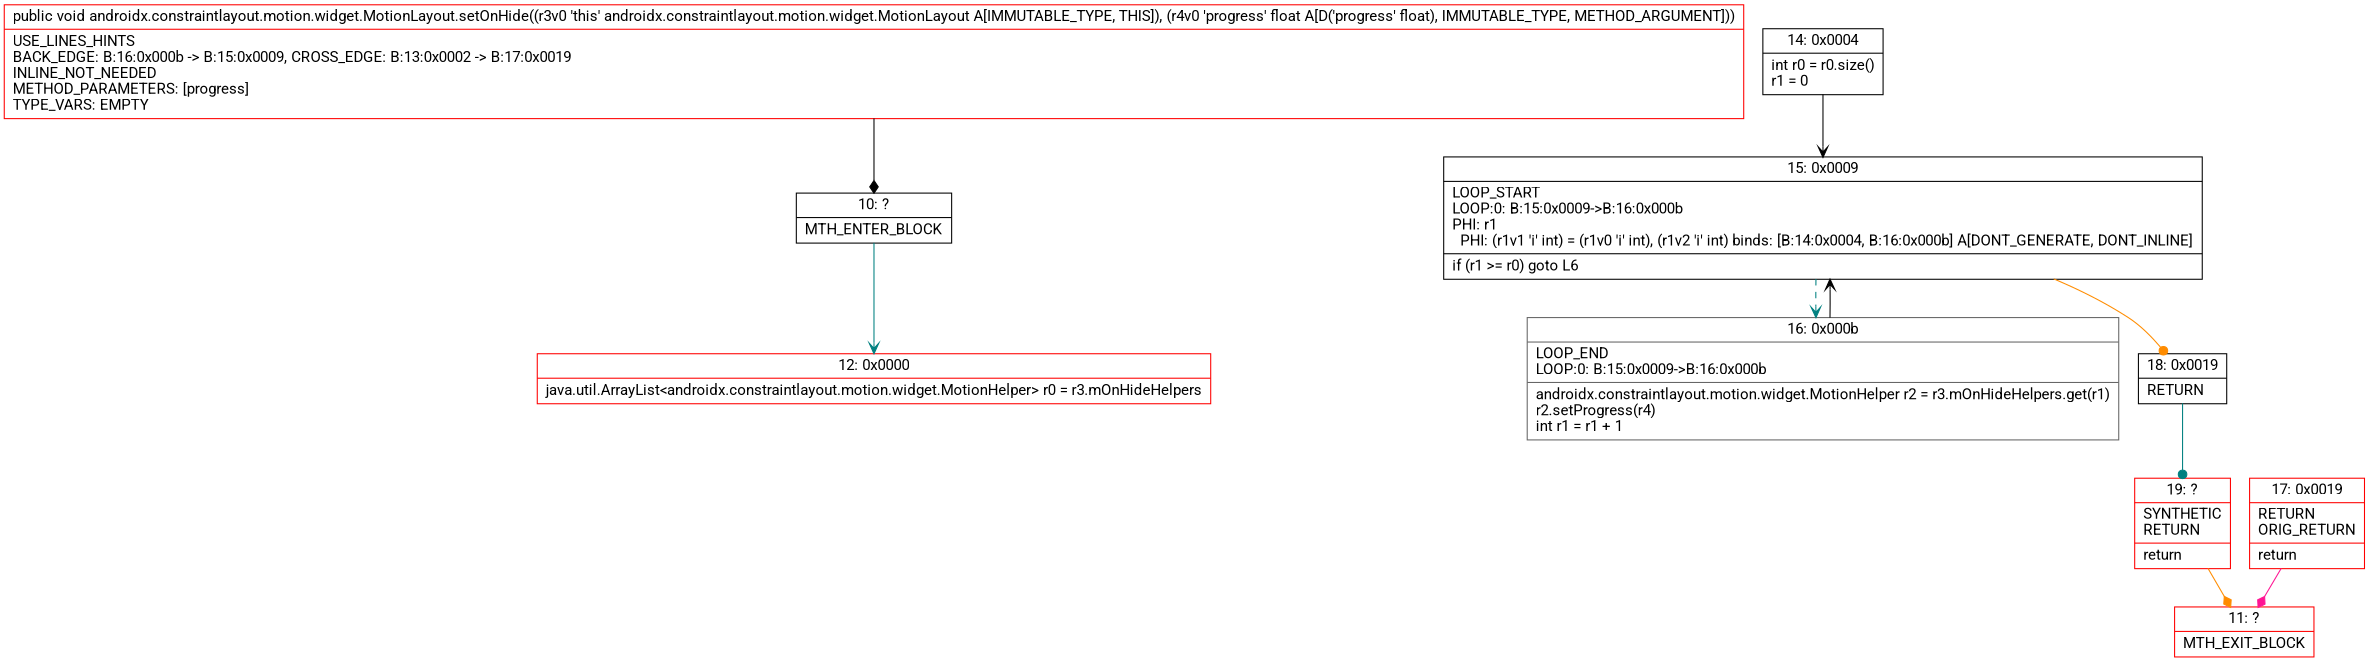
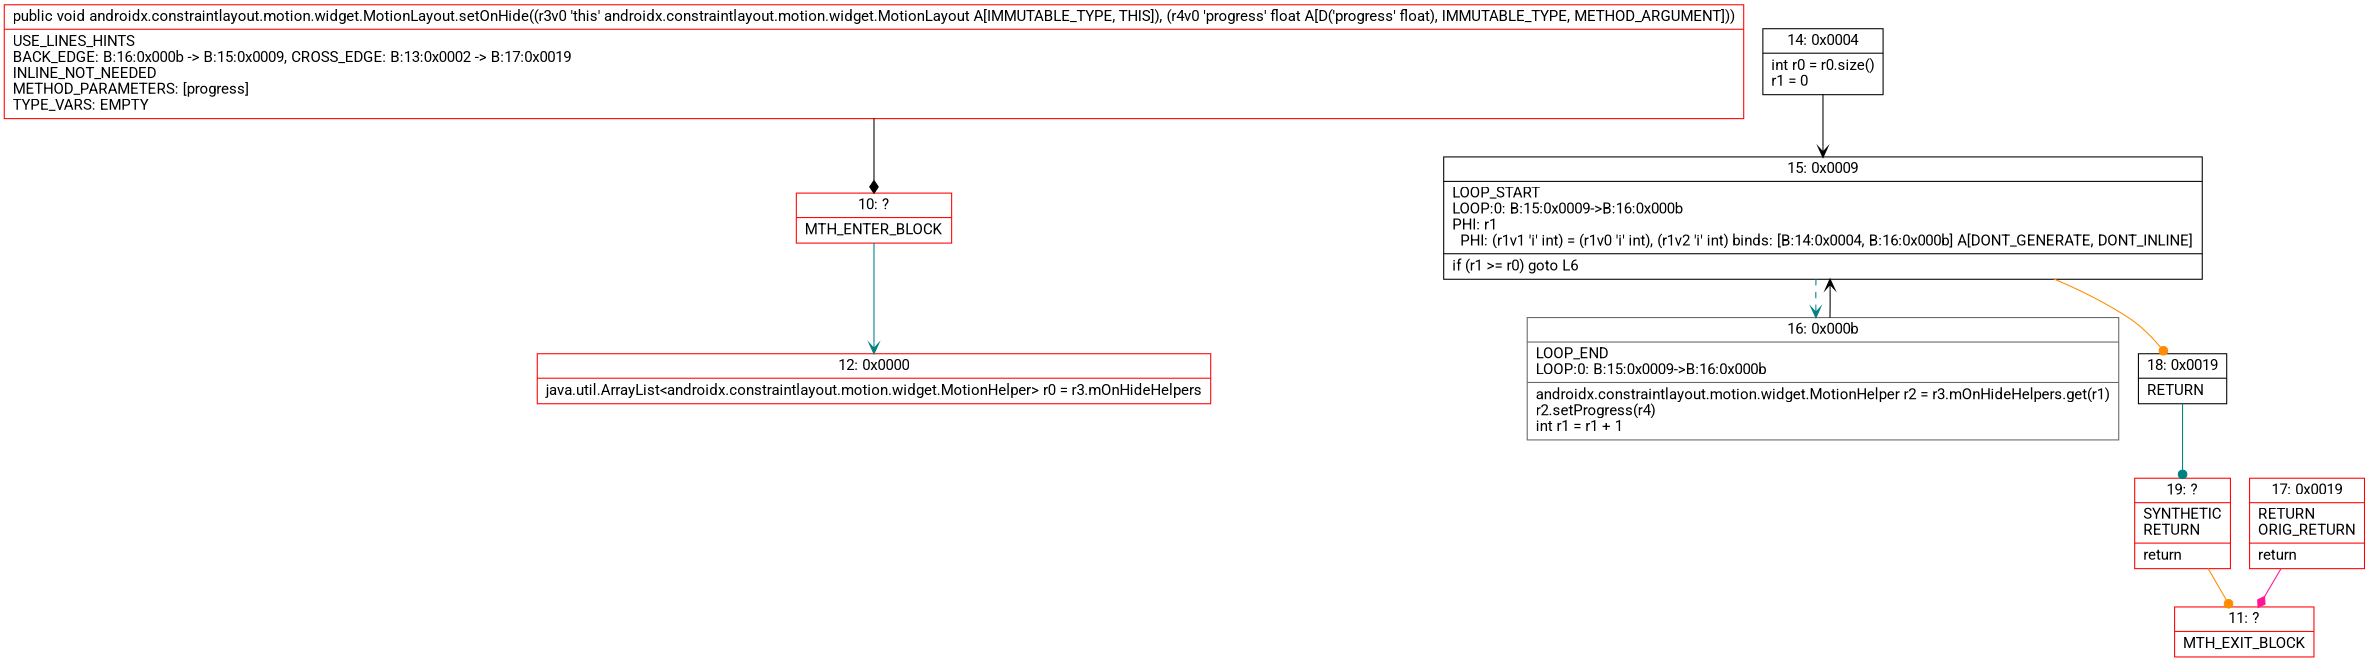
node "10: ?": color black -> red
edge "19: ?" -> "11: ?": arrowhead diamond -> dot
